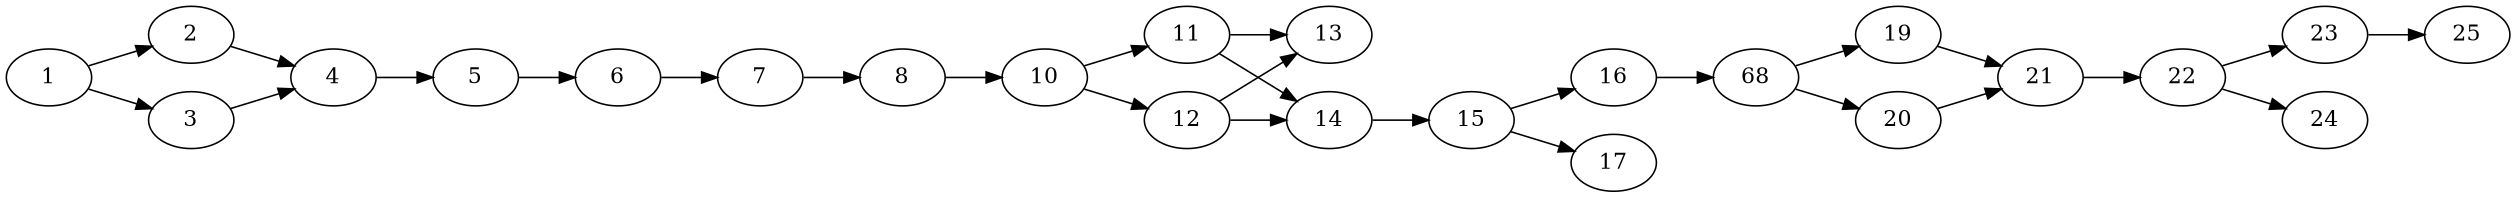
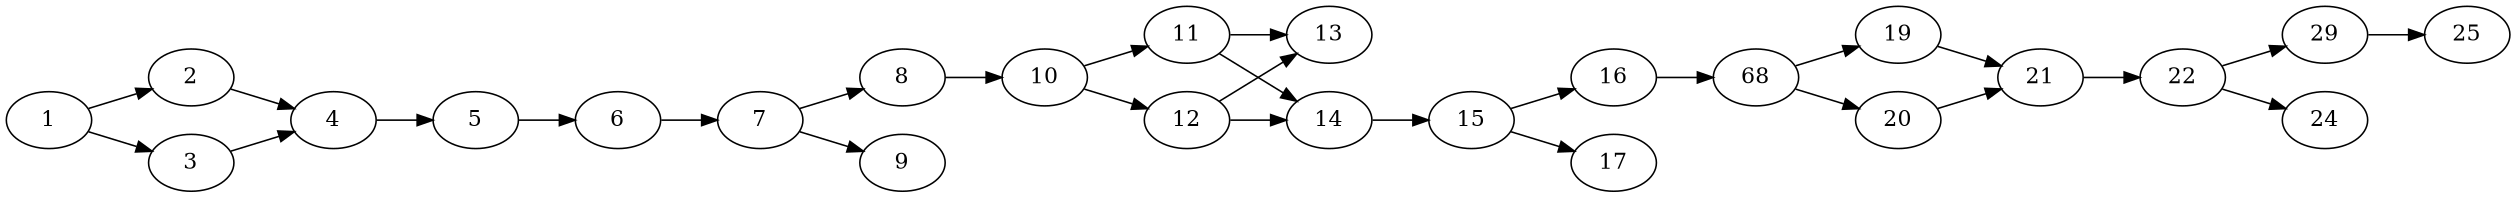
node "23": label "23" -> "29"
node "9": added
